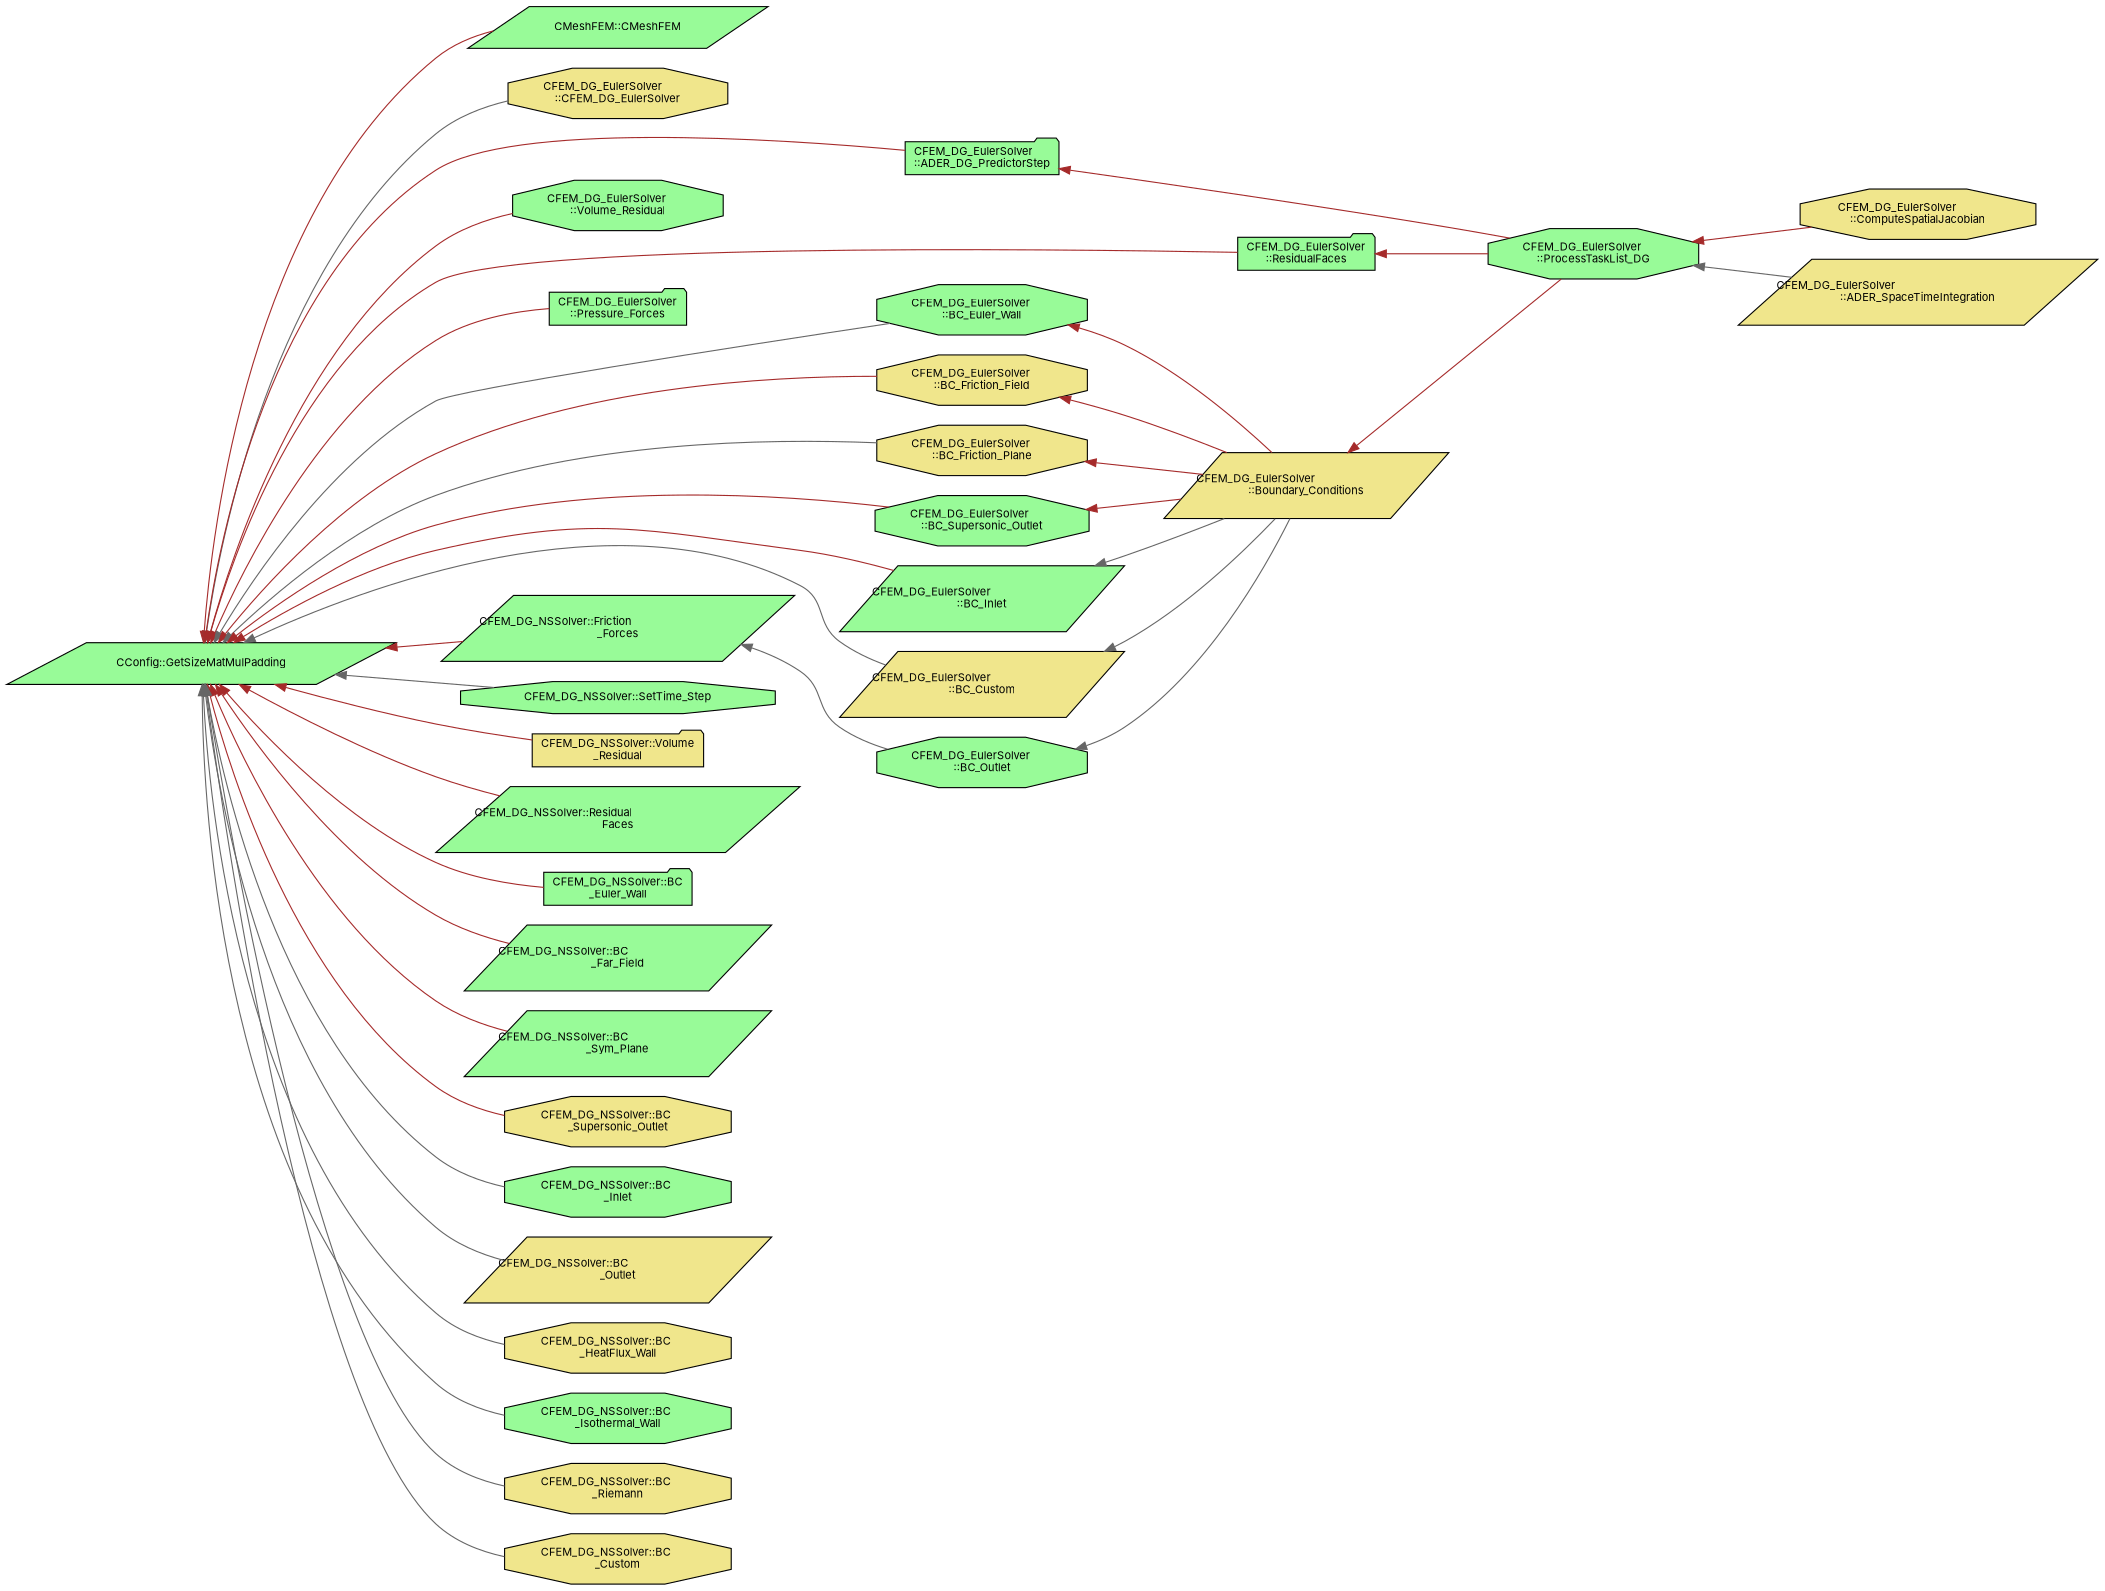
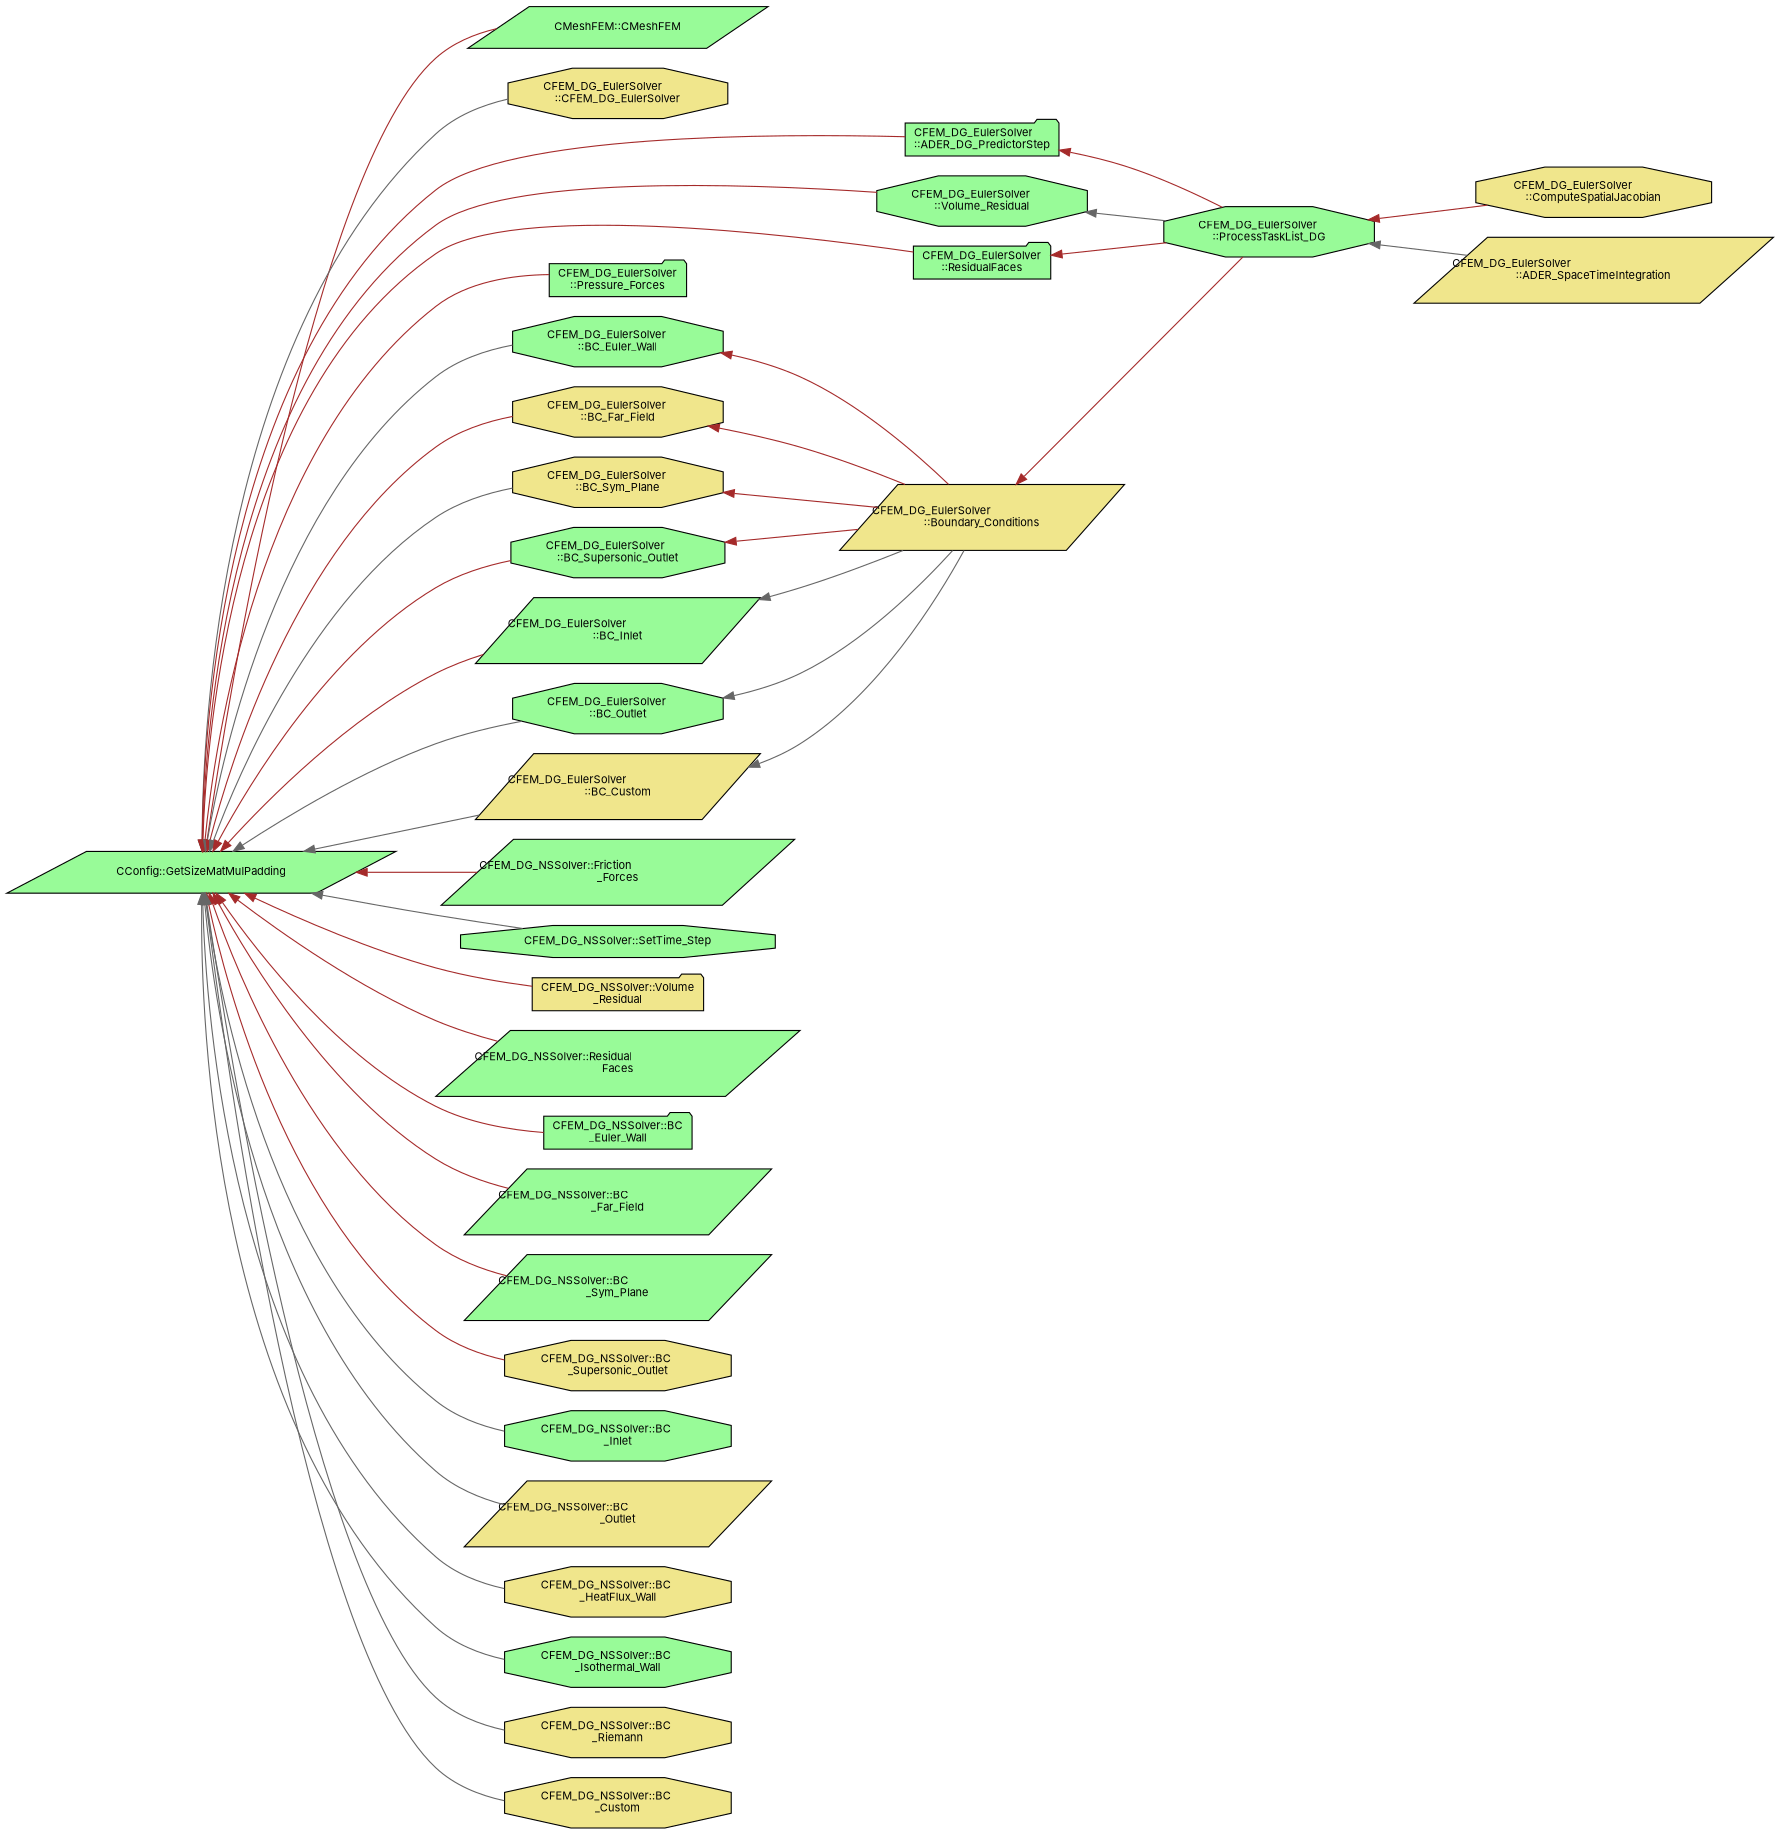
edge "CFEM_DG_EulerSolver ::ProcessTaskList_DG" -> "CFEM_DG_EulerSolver ::Volume_Residual": added
node "CFEM_DG_EulerSolver ::BC_Friction_Field": label "CFEM_DG_EulerSolver ::BC_Friction_Field" -> "CFEM_DG_EulerSolver ::BC_Far_Field"
node "CFEM_DG_EulerSolver ::BC_Friction_Plane": label "CFEM_DG_EulerSolver ::BC_Friction_Plane" -> "CFEM_DG_EulerSolver ::BC_Sym_Plane"
edge "CFEM_DG_EulerSolver ::BC_Outlet" -> "CFEM_DG_NSSolver::Friction _Forces": now "CFEM_DG_EulerSolver ::BC_Outlet" -> "CConfig::GetSizeMatMulPadding"
